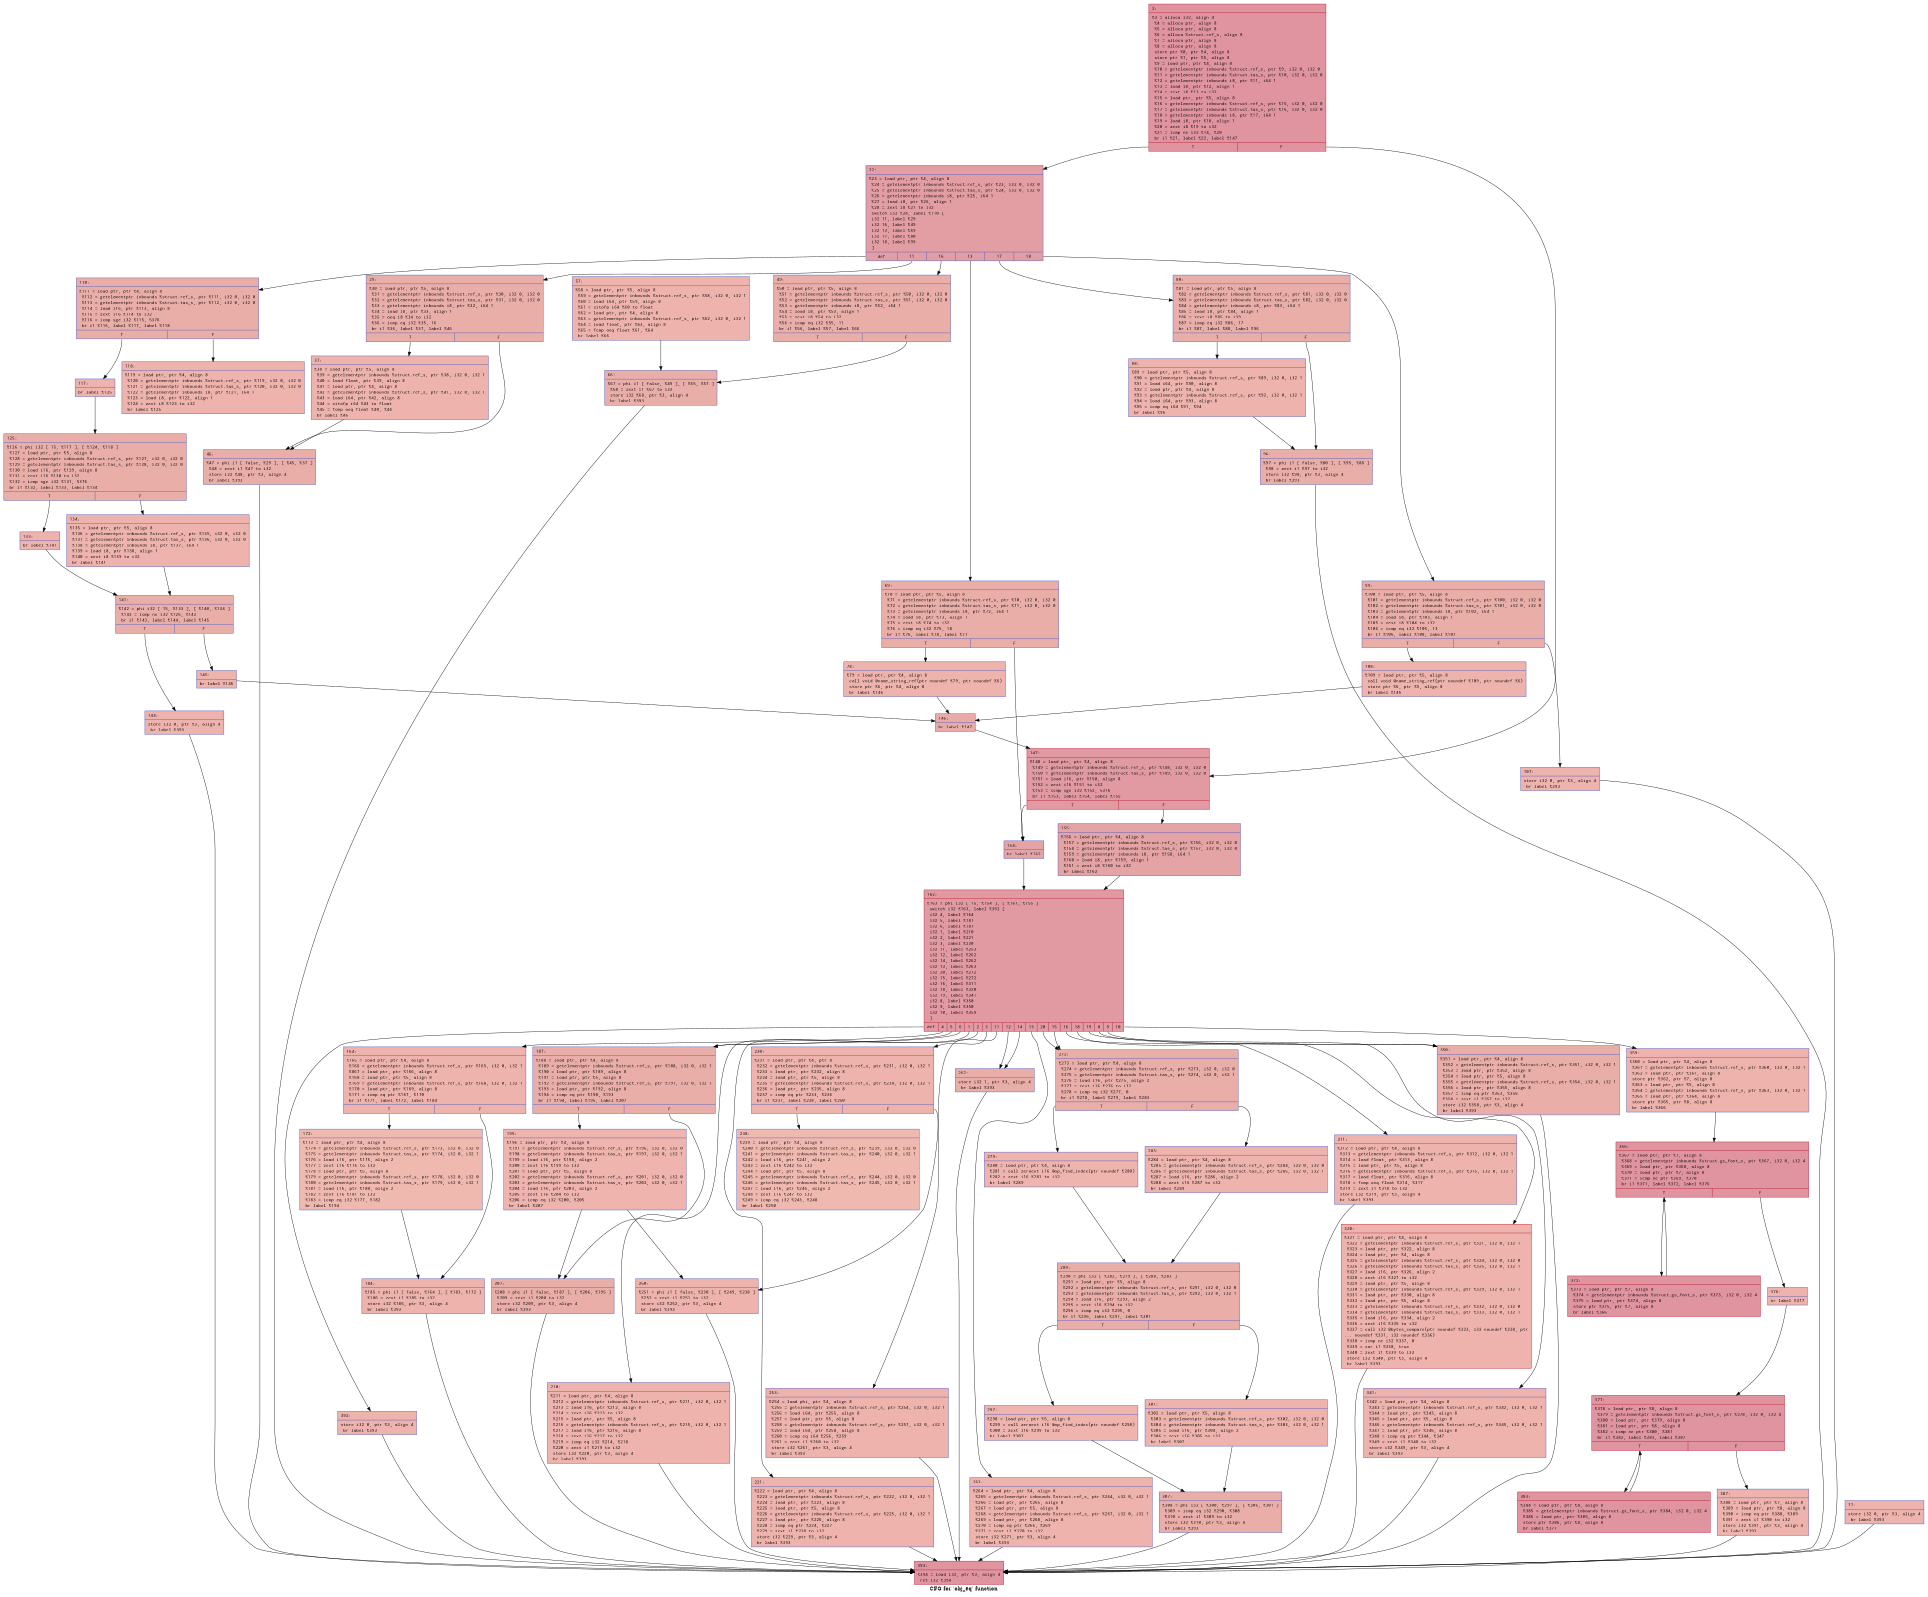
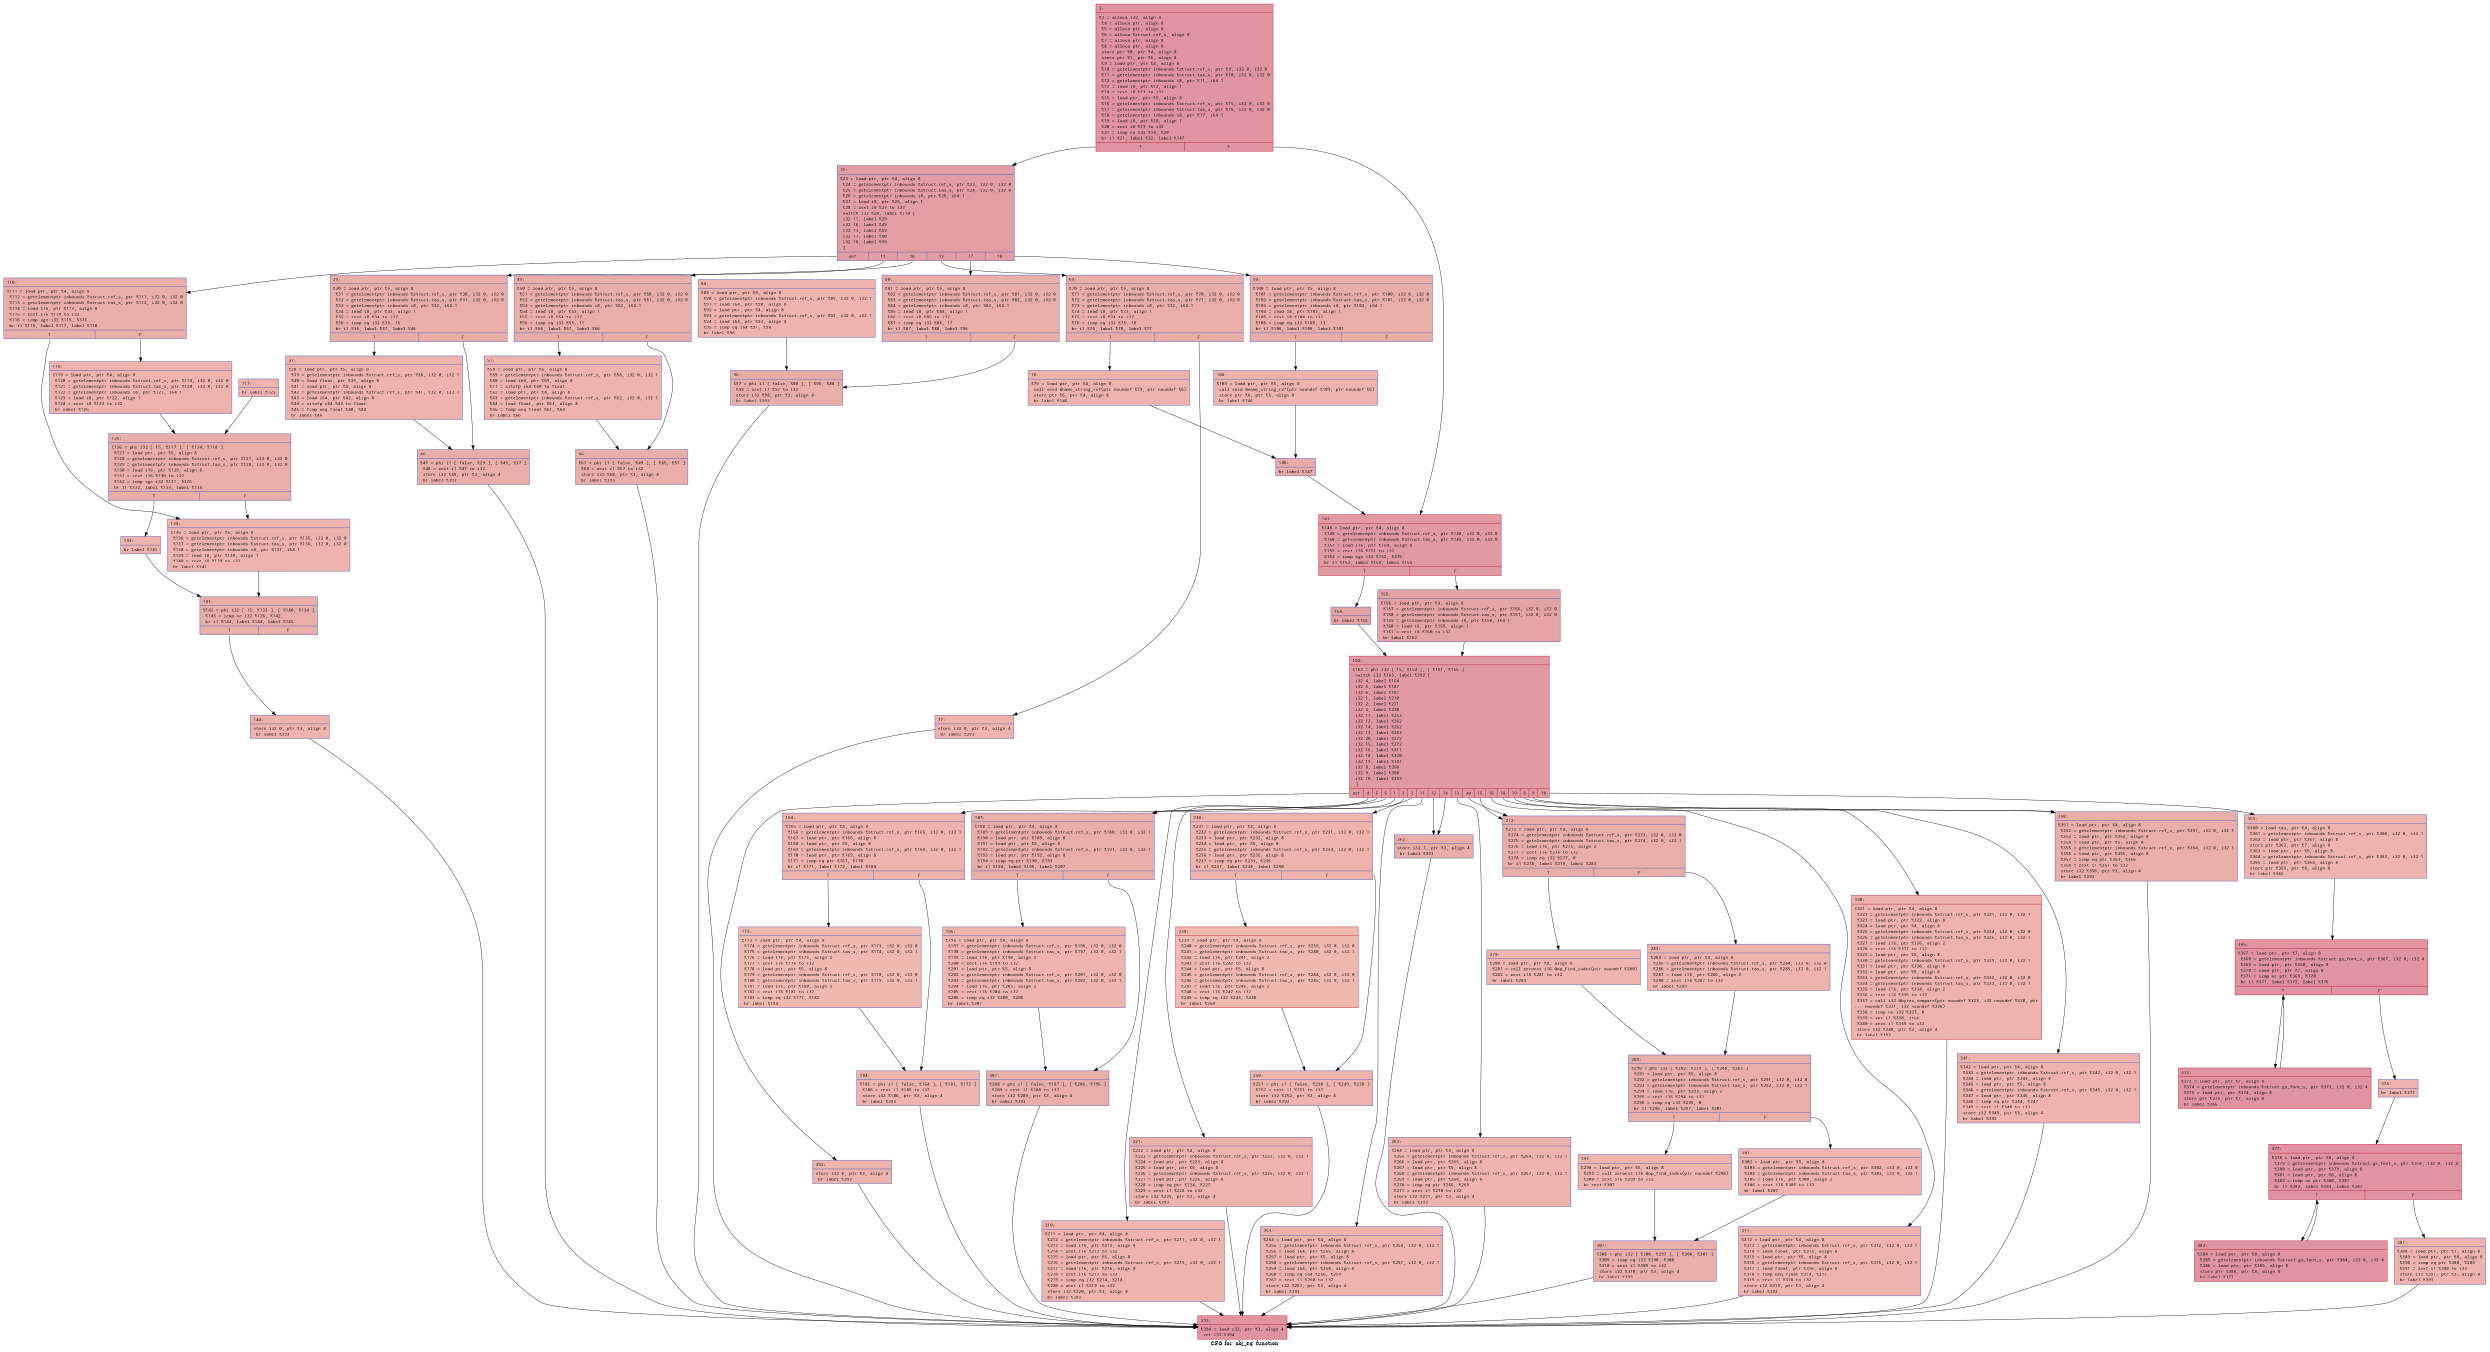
node "57:": text "%61 = sitofp i64 %60 to float" -> "%11 = sitofp i64 %60 to float"
node "29:": text "%35 = oeq i8 %34 to i32" -> "%35 = zext i8 %34 to i32"
node "80:": text "%86 = zext i8 %85 to i39" -> "%86 = zext i8 %85 to i32"
edge "49:" -> "57:": added
edge "80:" -> "88:": removed
edge "110:" -> "117:": now "110:" -> "134:"
edge "118:" -> "125:": added
node "145:": removed
edge "69:" -> "154:": now "69:" -> "77:"
node "107:": removed
node "230:": text "%231 = load ptr, ptr %4, ptr 8" -> "%231 = load ptr, ptr %4, align 8"
node "359:": text "%360 = load ptr, ptr %4, align 8" -> "%360 = load tas, ptr %4, align 8"
node "164:": text "%867 = load ptr, ptr %166, align 8" -> "%167 = load ptr, ptr %166, align 8"
node "238:": color #3d50c3ff -> #b70d28ff
edge "195:" -> "250:": now "238:" -> "250:"
node "253:": text "%254 = load phi, ptr %4, align 8" -> "%254 = load ptr, ptr %4, align 8"
node "301:": text "%305 = load i16, ptr %304, align 2" -> "%305 = load i16, ptr %300, align 2"
node "297:": text "br label %307" -> "br zext %307"
